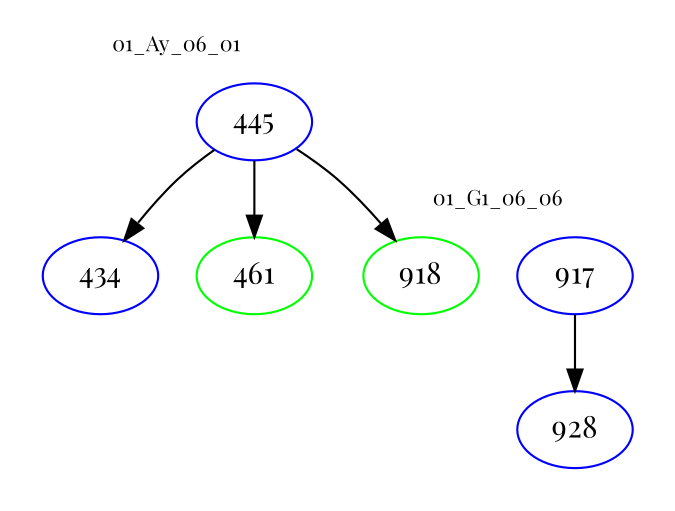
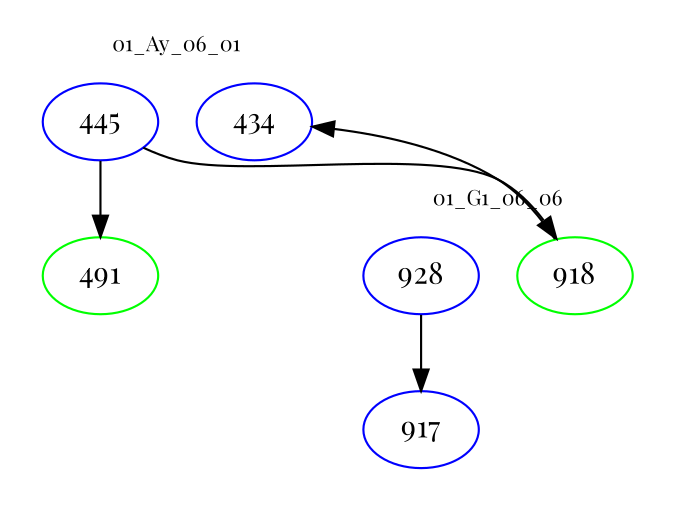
edge "445" -> "434": now "918" -> "434"
node "461": label "461" -> "491"
edge "917" -> "928": reversed
